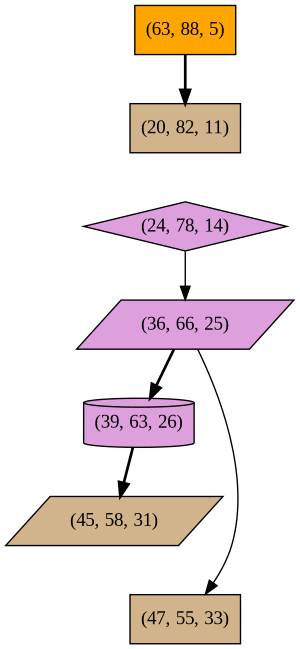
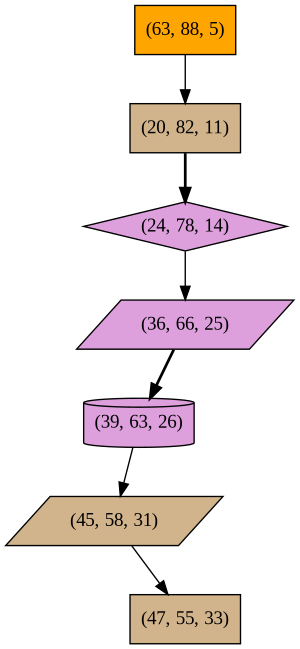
edge "(63, 88, 5)" -> "(20, 82, 11)": style bold -> solid
edge "(20, 82, 11)" -> "(24, 78, 14)": added
edge "(39, 63, 26)" -> "(45, 58, 31)": style bold -> solid
edge "(36, 66, 25)" -> "(47, 55, 33)": now "(45, 58, 31)" -> "(47, 55, 33)"
